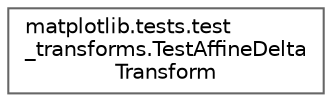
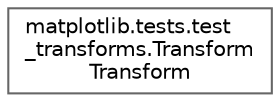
node "matplotlib.tests.test _transforms.TestAffineDelta Transform": label "matplotlib.tests.test _transforms.TestAffineDelta Transform" -> "matplotlib.tests.test _transforms.Transform Transform"
